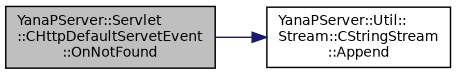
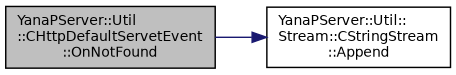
node "YanaPServer::Servlet ::CHttpDefaultServetEvent ::OnNotFound": label "YanaPServer::Servlet ::CHttpDefaultServetEvent ::OnNotFound" -> "YanaPServer::Util ::CHttpDefaultServetEvent ::OnNotFound"
